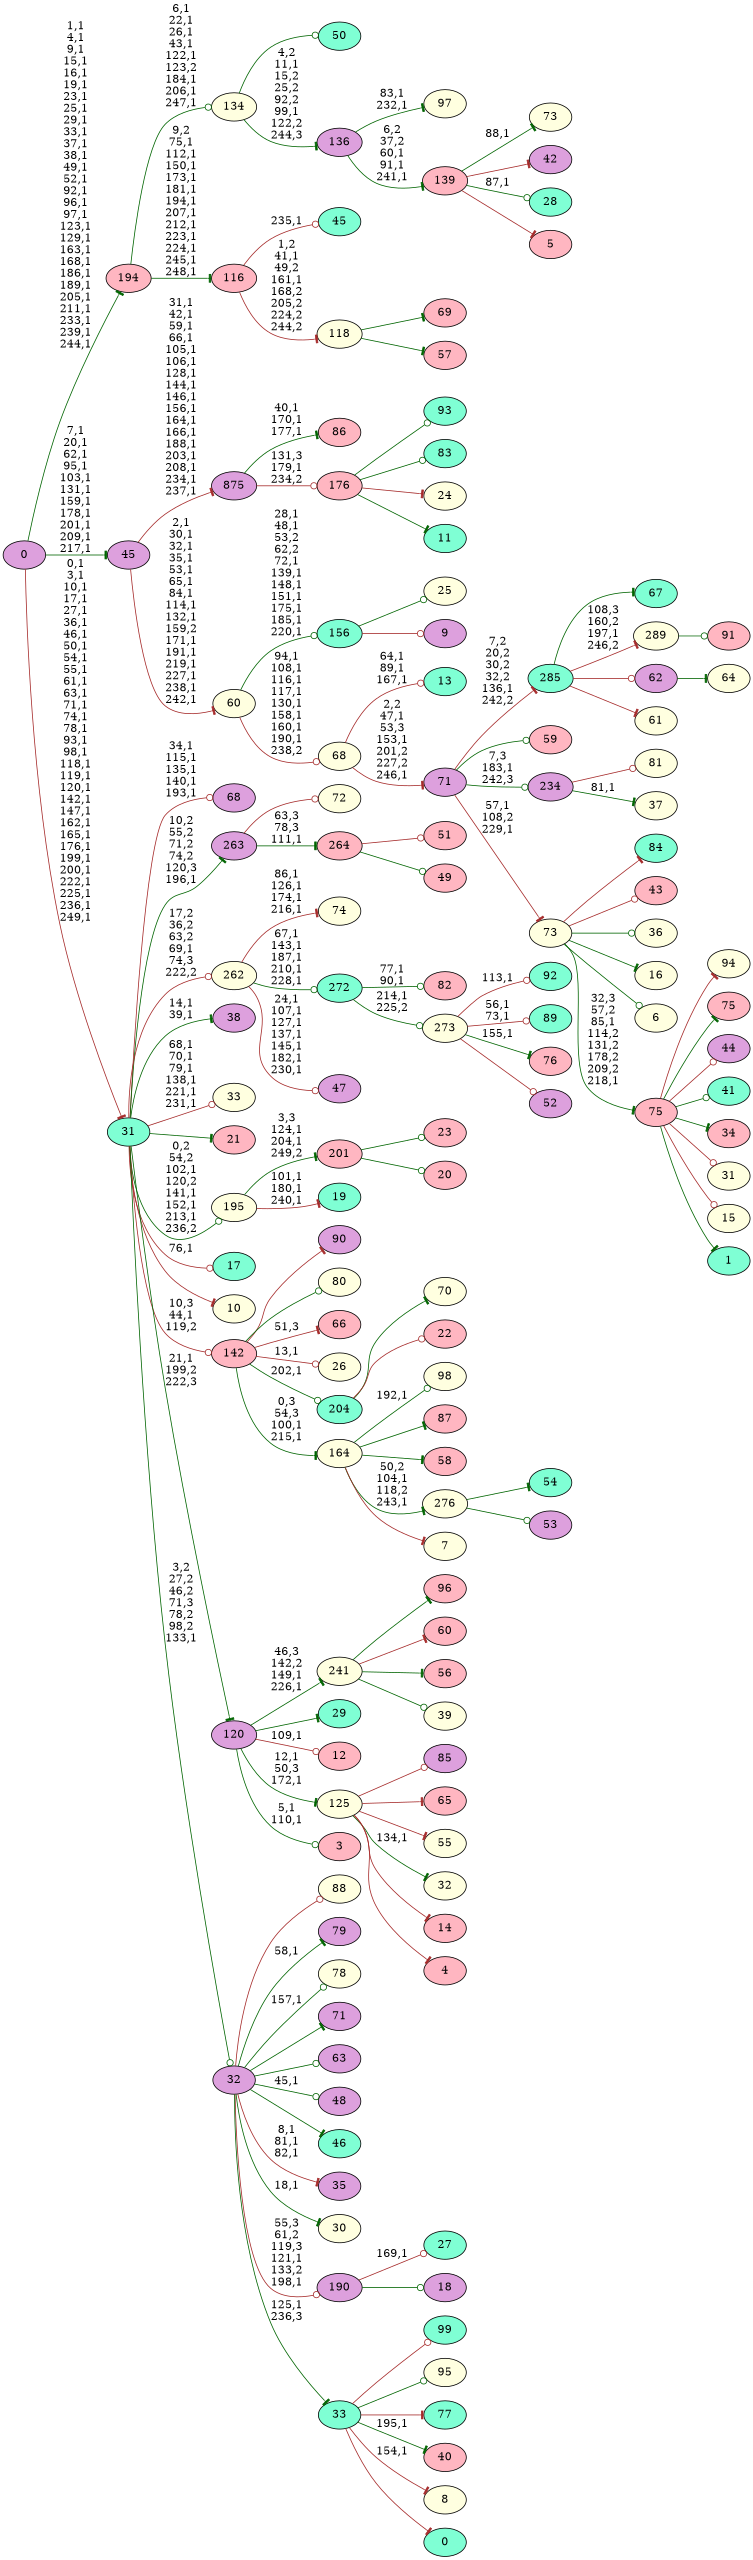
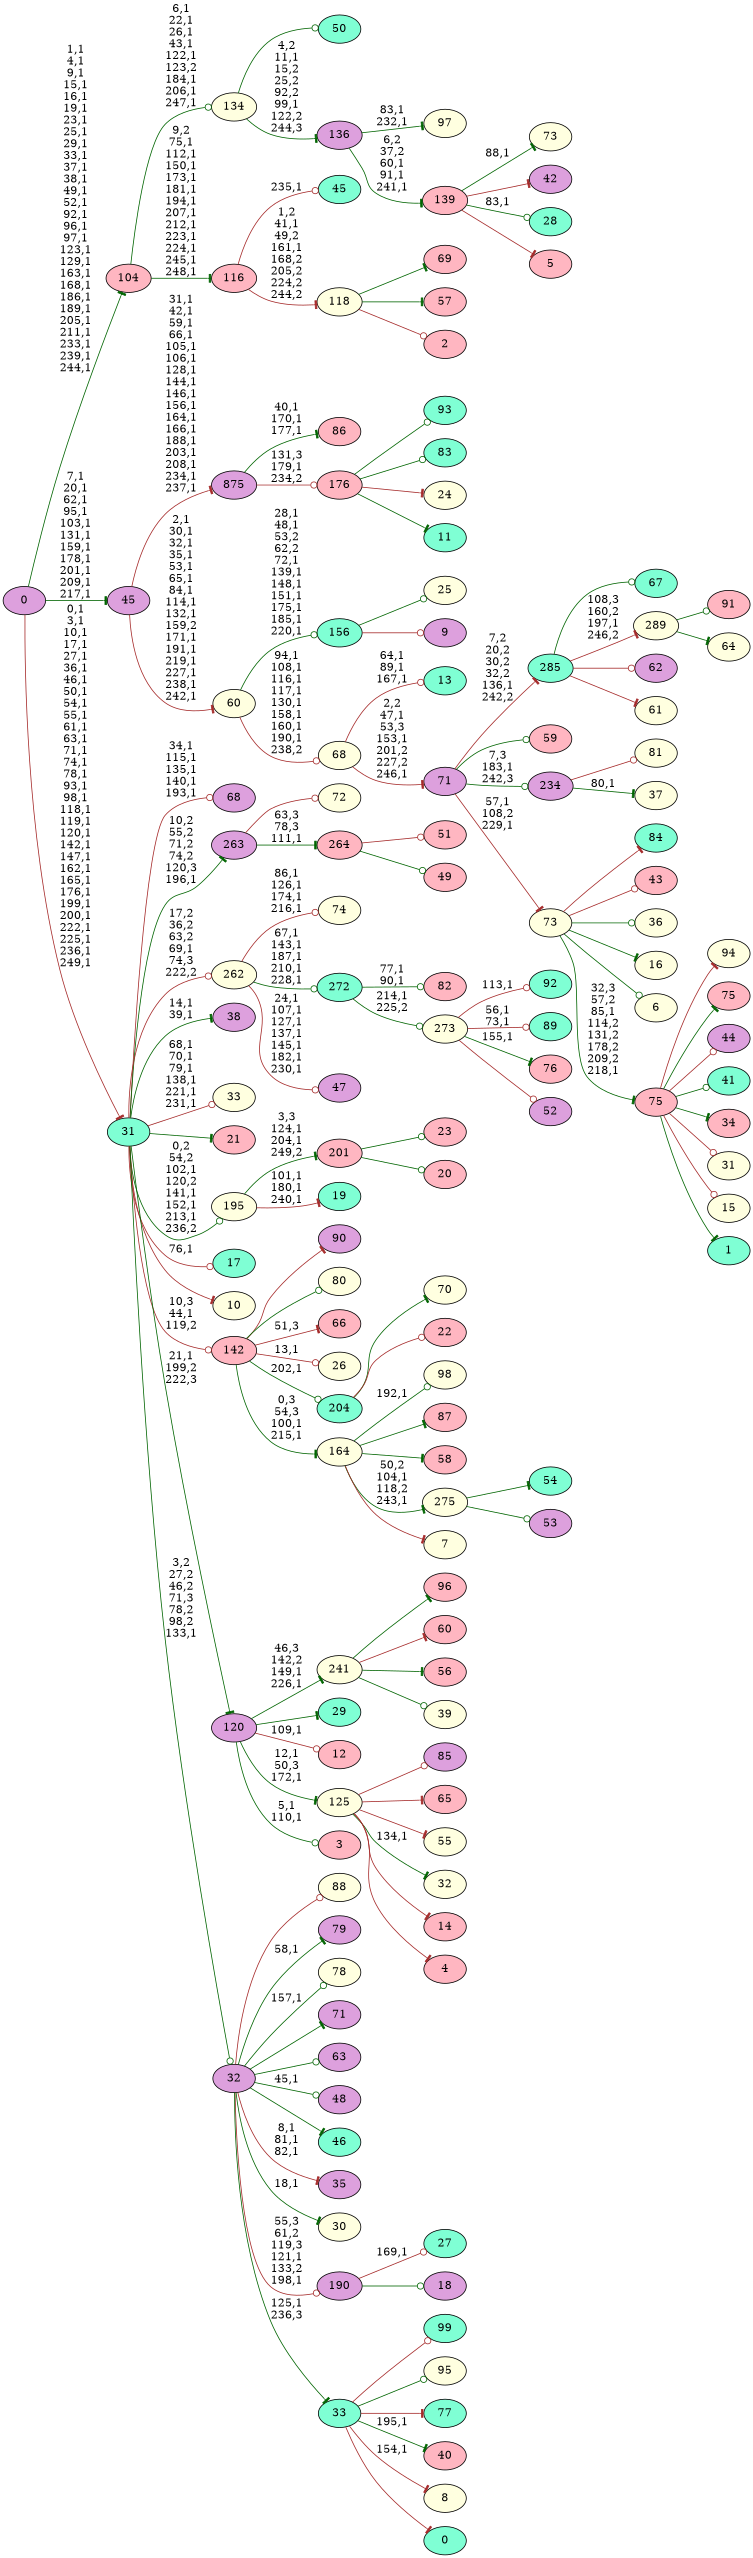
edge "139" -> "28": label "87,1" -> "83,1"
node "194": label "194" -> "104"
node "2": added
edge "285" -> "67": arrowhead tee -> odot
edge "62" -> "64": now "289" -> "64"
edge "234" -> "37": label "81,1" -> "80,1"
edge "262" -> "74": arrowhead tee -> odot
node "276": label "276" -> "275"
